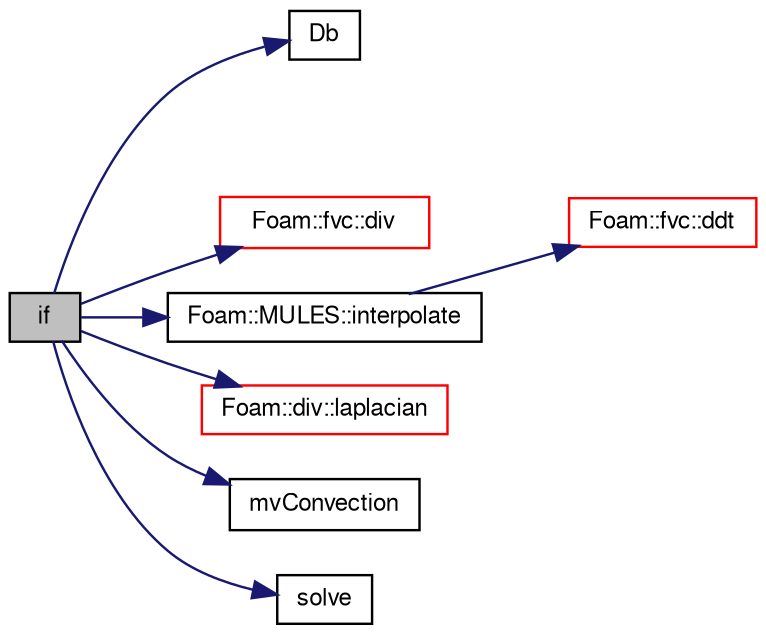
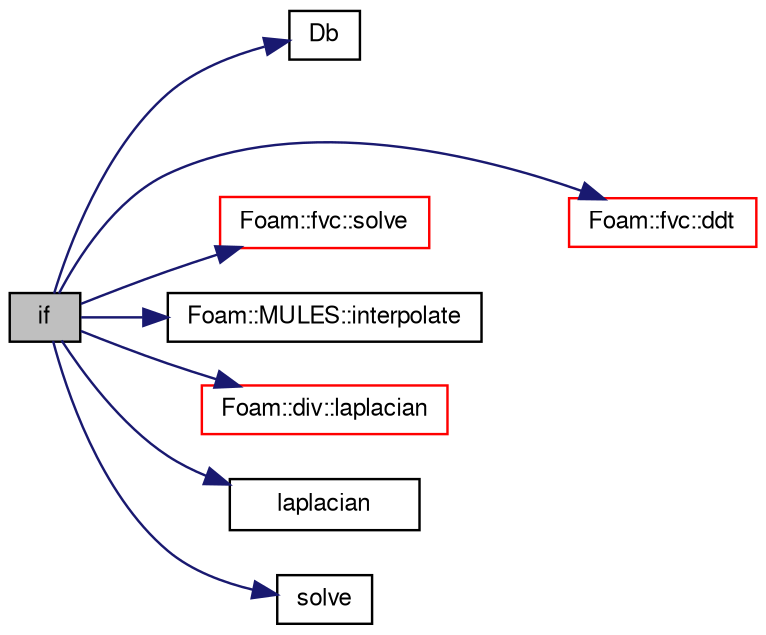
node "Foam::fvc::div": label "Foam::fvc::div" -> "Foam::fvc::solve"
edge "Foam::MULES::interpolate" -> "Foam::fvc::ddt": now "if" -> "Foam::fvc::ddt"
node "mvConvection": label "mvConvection" -> "laplacian"
